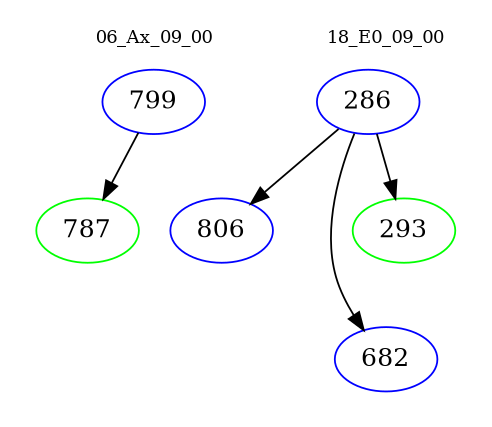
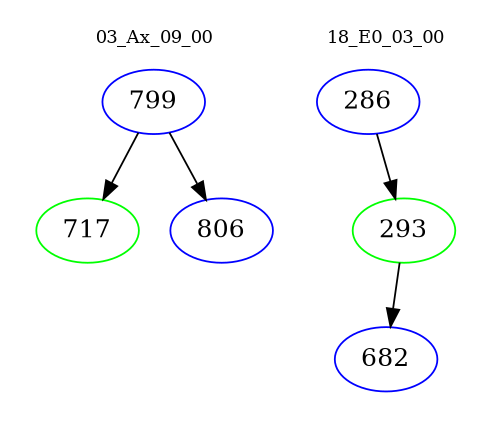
cluster "06_Ax_09_00": label "06_Ax_09_00" -> "03_Ax_09_00"
cluster "18_E0_09_00": label "18_E0_09_00" -> "18_E0_03_00"
edge "286" -> "806": now "799" -> "806"
edge "286" -> "682": now "293" -> "682"
node "787": label "787" -> "717"
